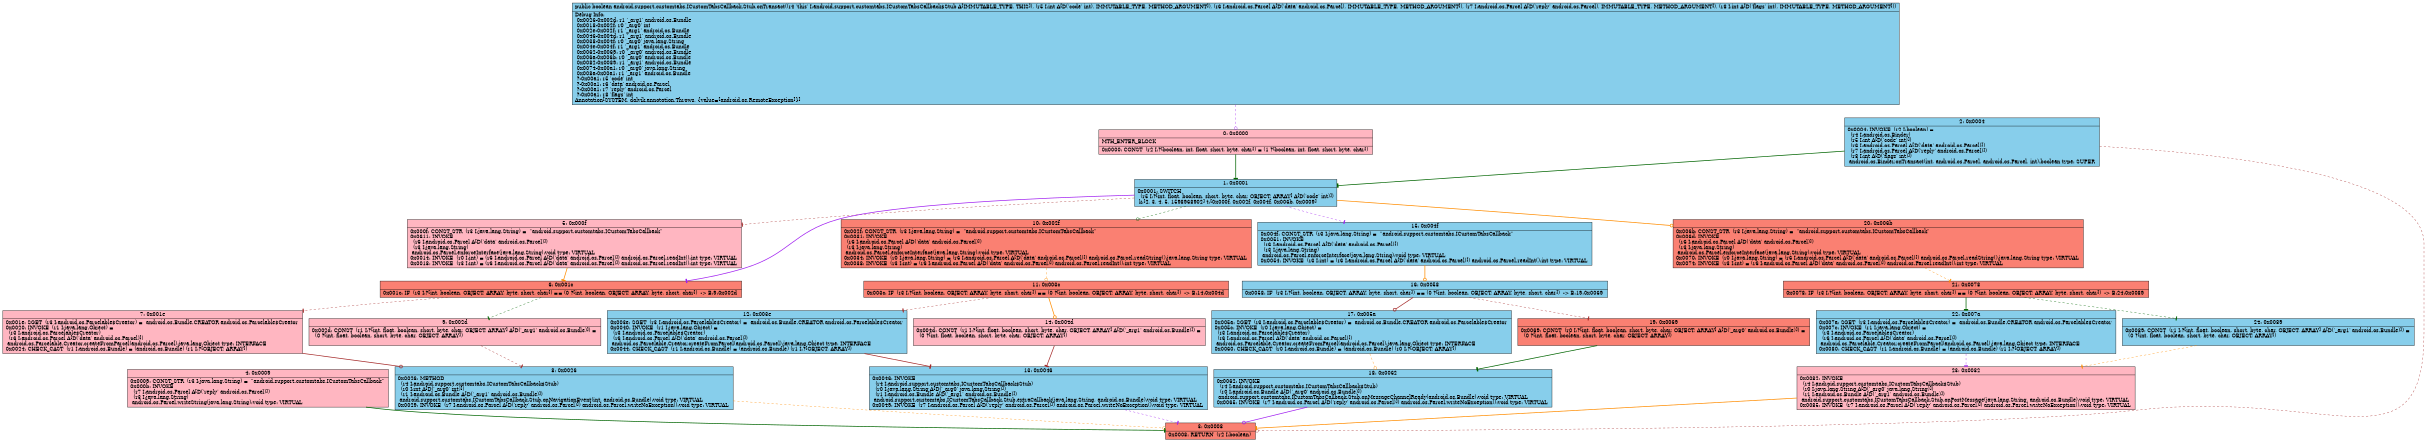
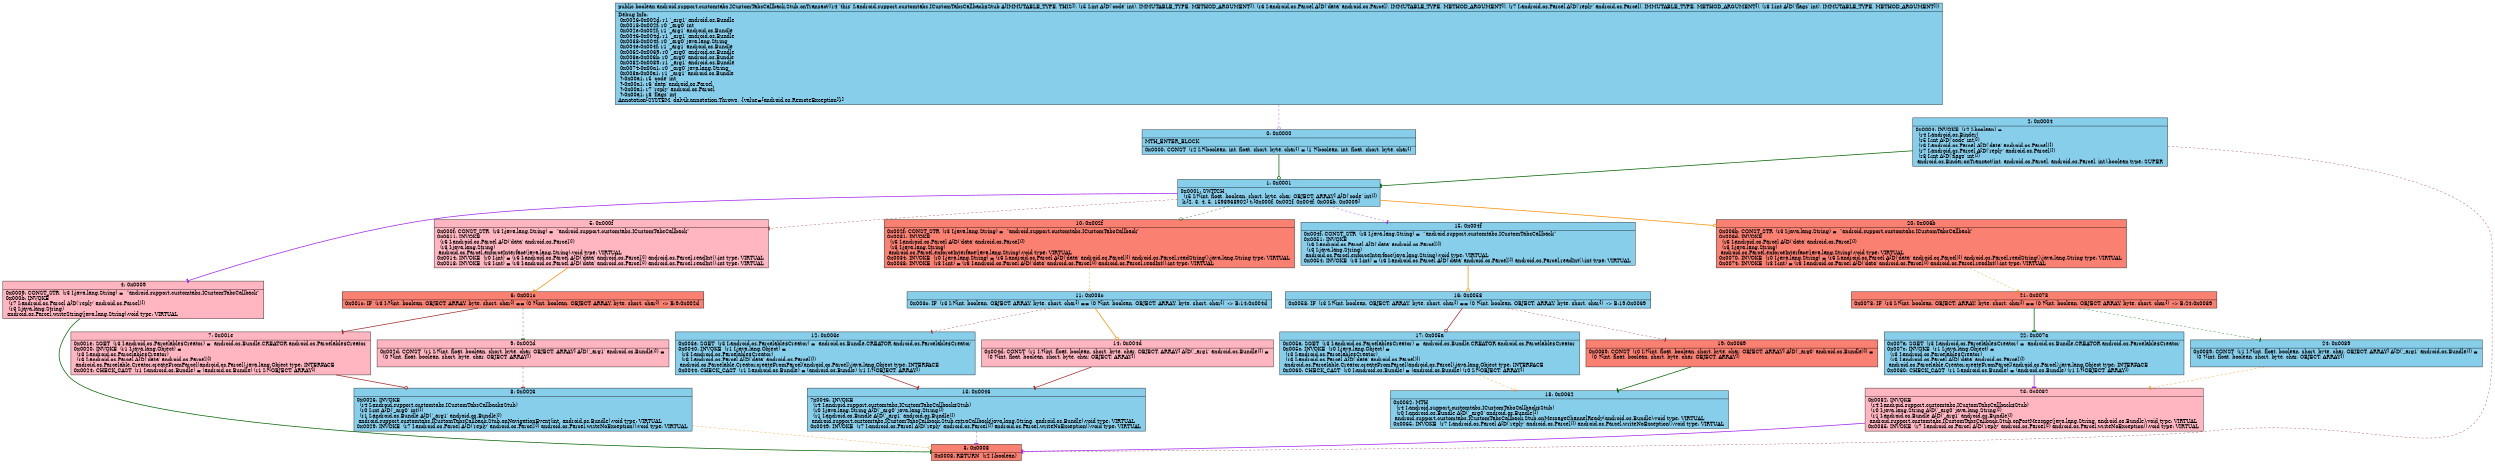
node "0: 0x0000": fillcolor lightpink -> skyblue
edge "0: 0x0000" -> "1: 0x0001": arrowhead tee -> odot
edge "1: 0x0001" -> "6: 0x001c": now "1: 0x0001" -> "4: 0x0009"
node "11: 0x003c": fillcolor salmon -> skyblue
edge "6: 0x001c" -> "7: 0x001e": style dashed -> bold
edge "22: 0x007a" -> "23: 0x0082": style dashed -> bold
node "8: 0x0026": text "0x0026: METHOD" -> "0x0026: INVOKE"
node "13: 0x0046": text "0x0046: INVOKE" -> "7x0046: INVOKE"
node "18: 0x0062": text "0x0062: INVOKE" -> "0x0062: MTH"
edge "23: 0x0082" -> "3: 0x0008": color darkorange -> purple
edge "18: 0x0062" -> "3: 0x0008": removed
